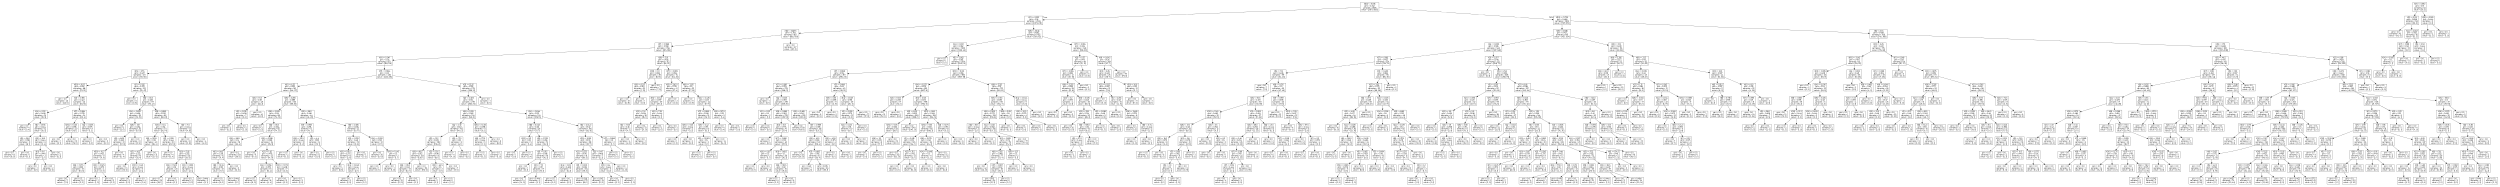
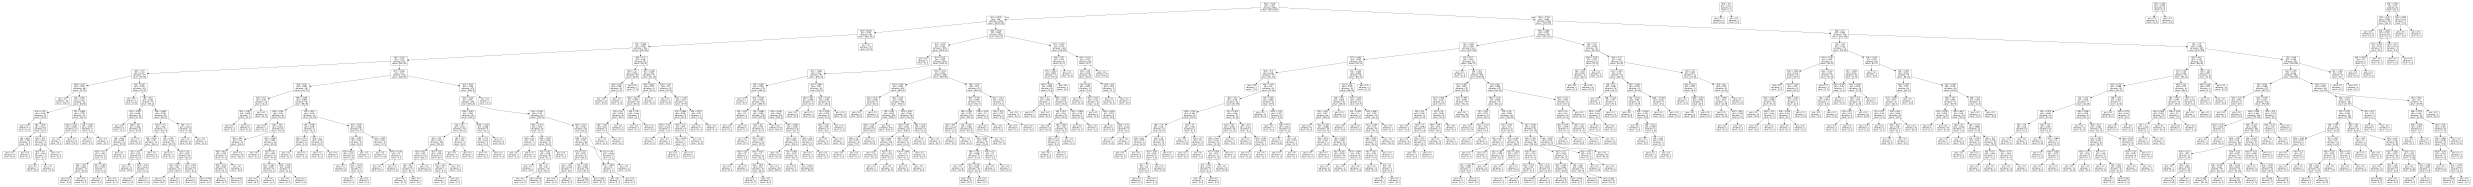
edge "X[2] <= 0.47 gini = 0.408 samples = 7 value = [5, 2]" -> "X[3] <= 8.4 gini = 0.444 samples = 3 value = [1, 2]": now "X[2] <= 0.47 gini = 0.408 samples = 7 value = [5, 2]" -> "X[7] <= 0.996 gini = 0.5 samples = 2 value = [1, 1]"
edge "X[1] <= 0.265 gini = 0.459 samples = 14 value = [9, 5]" -> "X[9] <= 0.385 gini = 0.278 samples = 6 value = [1, 5]": removed
node "gini = 0.0 samples = 28 value = [28, 0]": added
